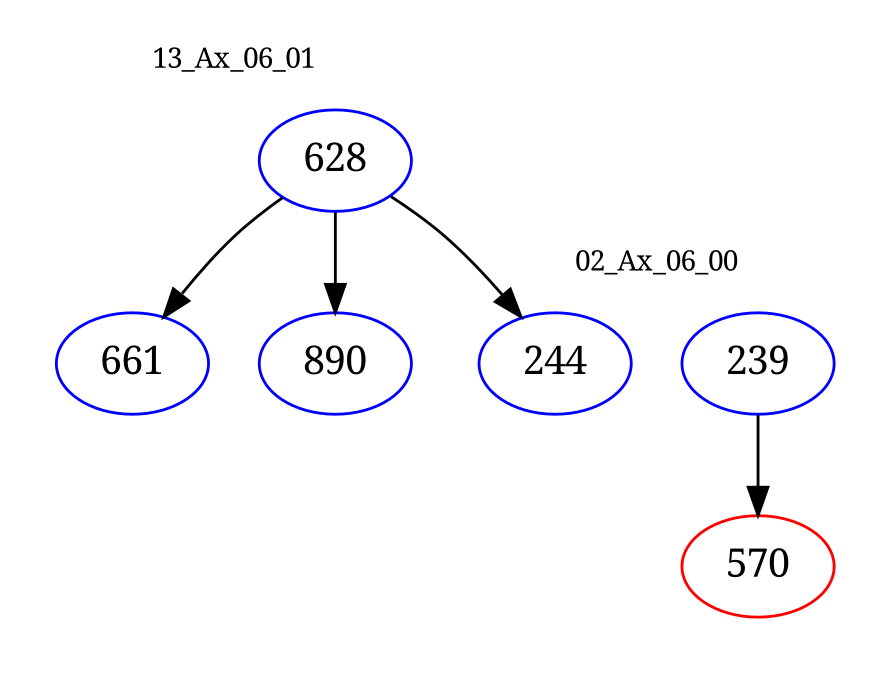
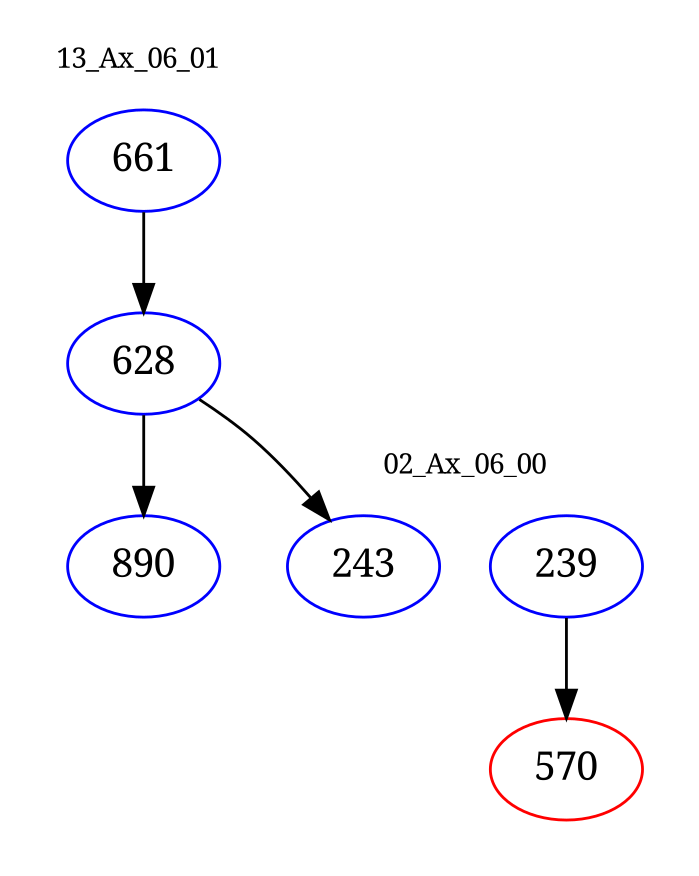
edge "628" -> "661": reversed
node "244": label "244" -> "243"
